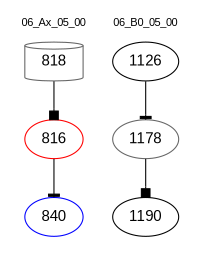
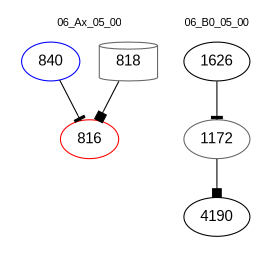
node "1126": label "1126" -> "1626"
node "1178": label "1178" -> "1172"
edge "816" -> "840": reversed
node "1190": label "1190" -> "4190"
